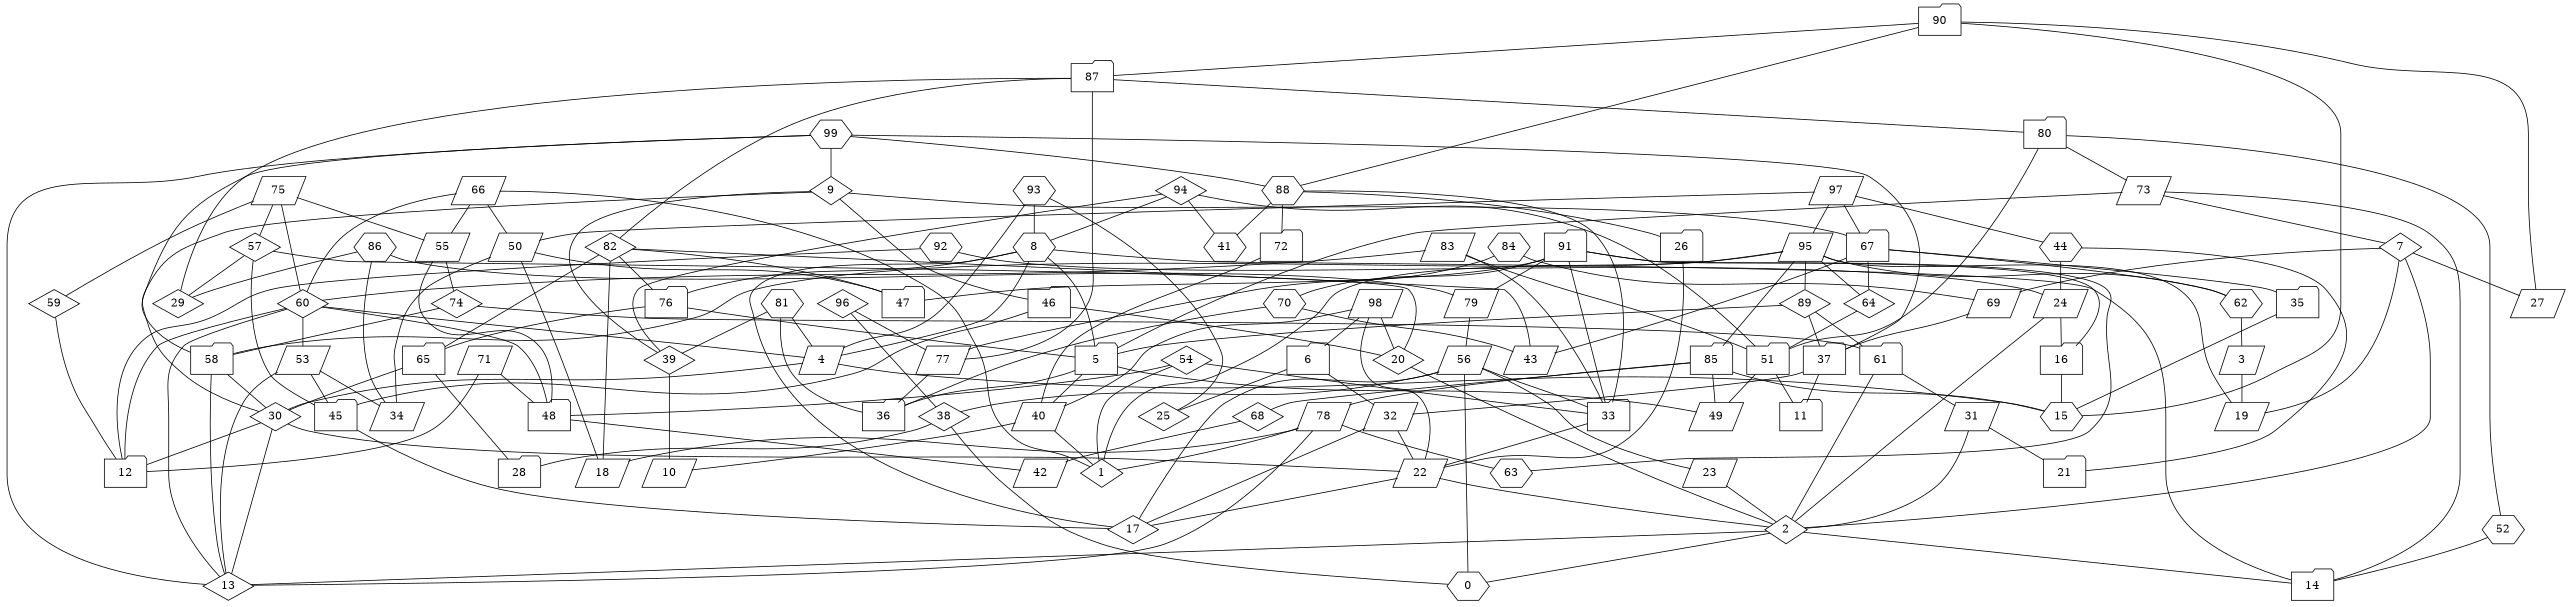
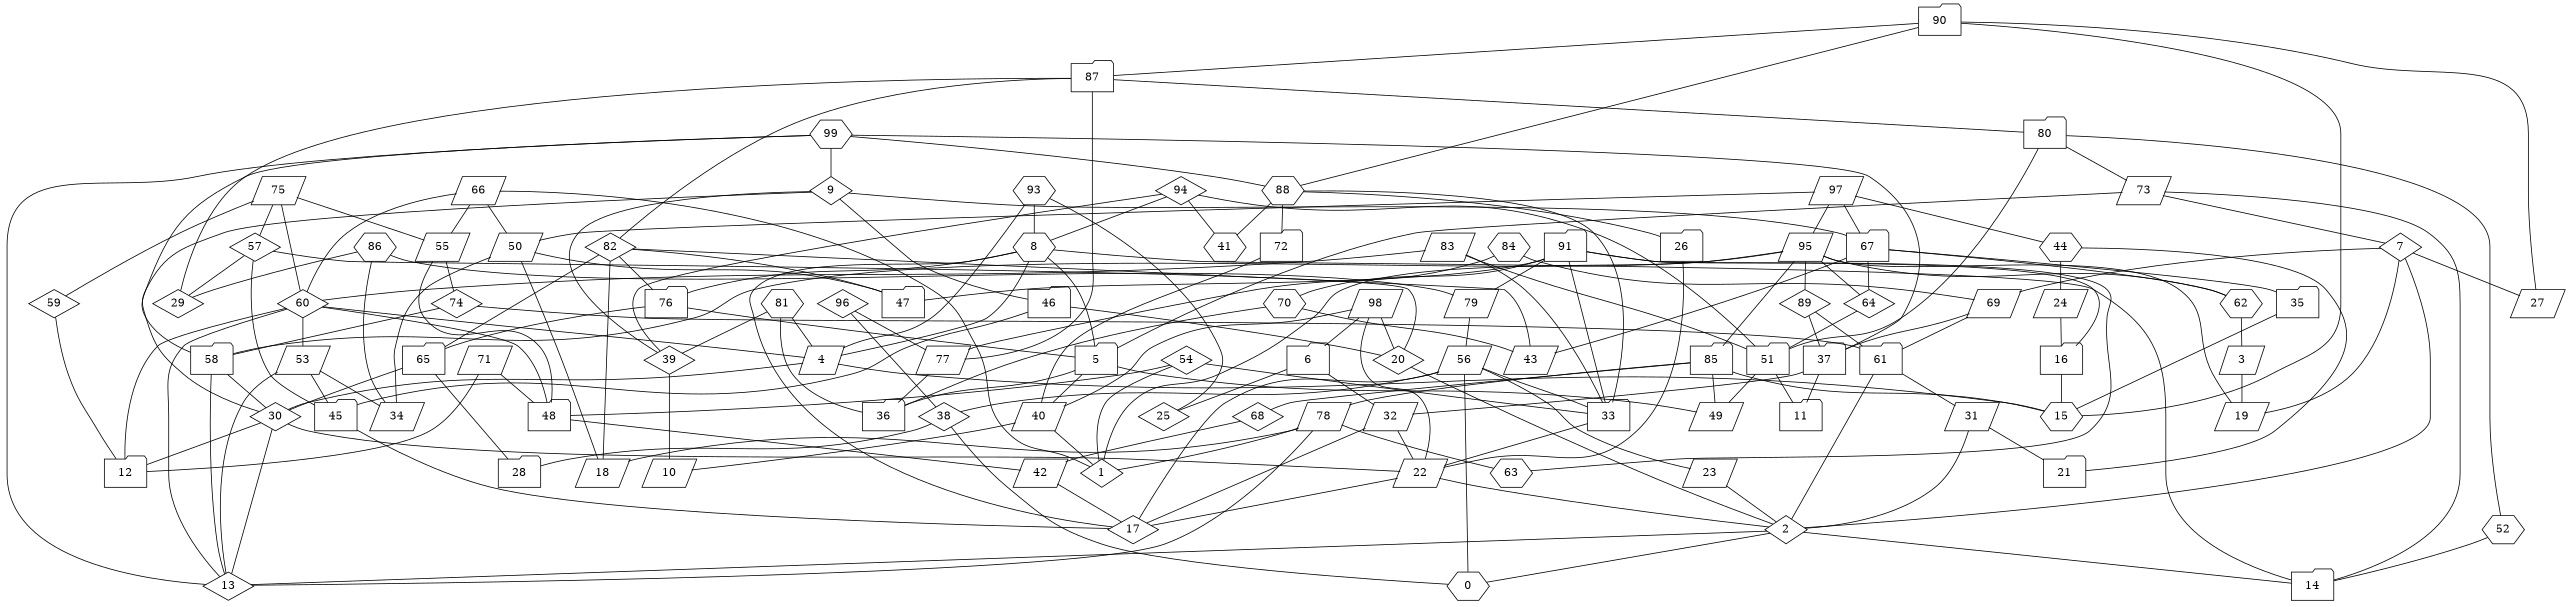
node "92": removed
edge "89" -- "5": removed
edge "69" -- "61": added
edge "24" -- "2": removed
edge "42" -- "17": added
